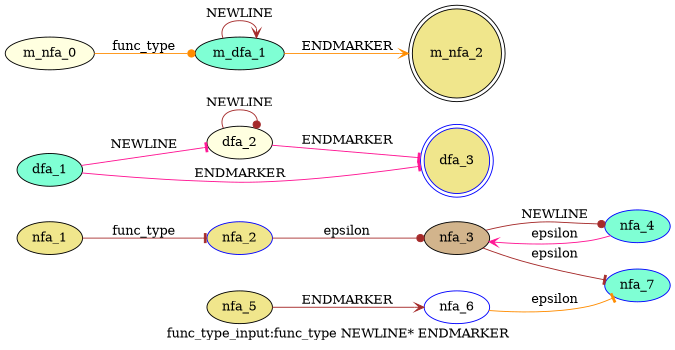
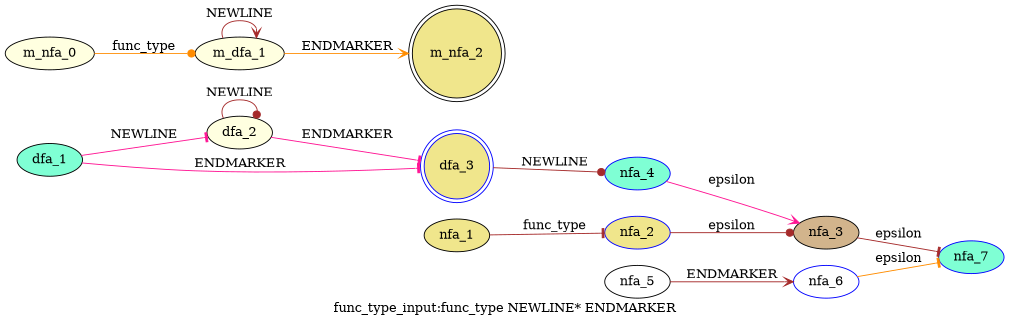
node "m_dfa_1": fillcolor aquamarine -> lightyellow
edge "nfa_3" -> "nfa_4": now "dfa_3" -> "nfa_4"
node "nfa_5": fillcolor khaki -> white
